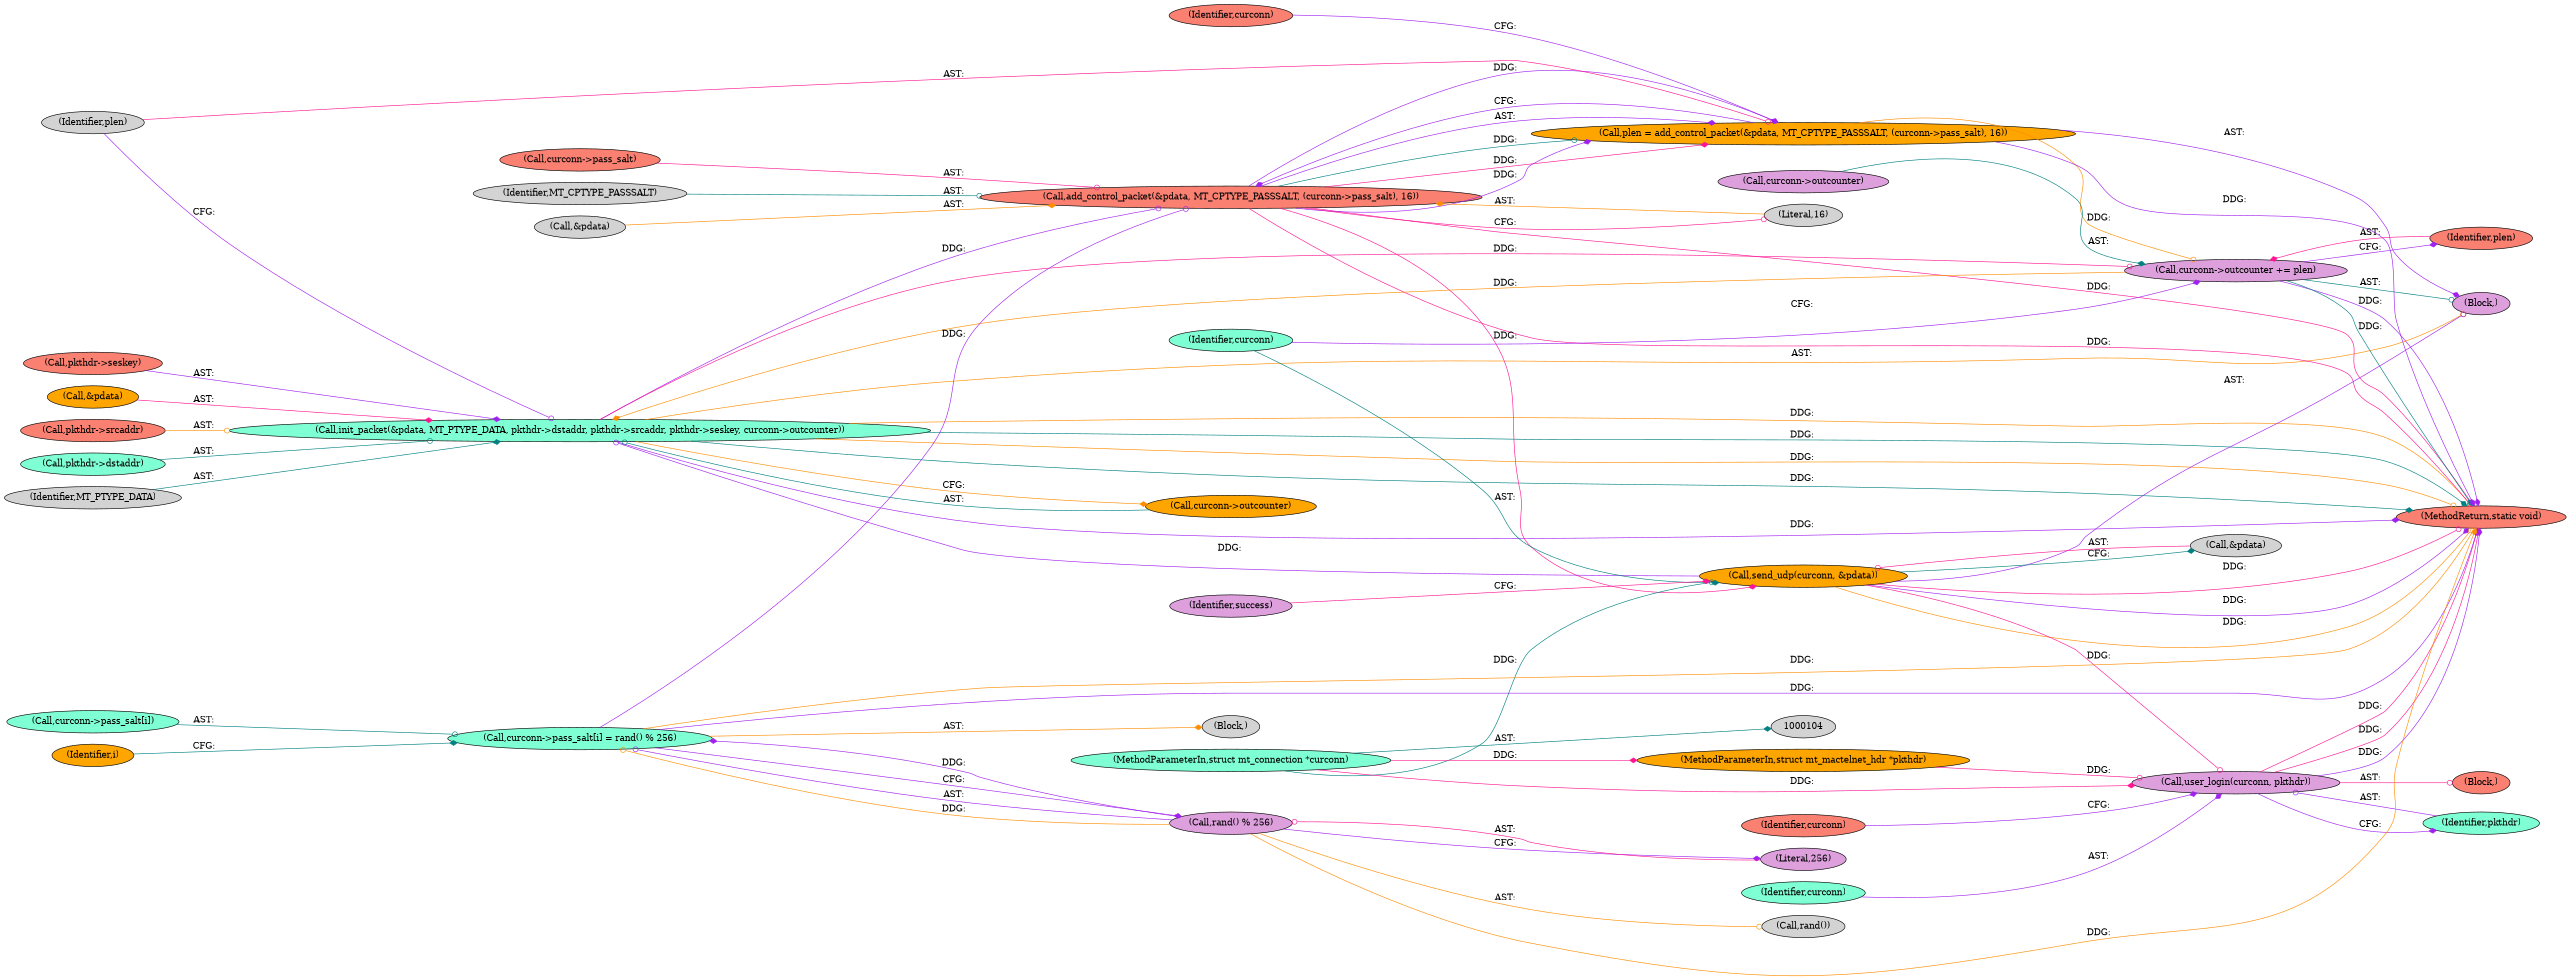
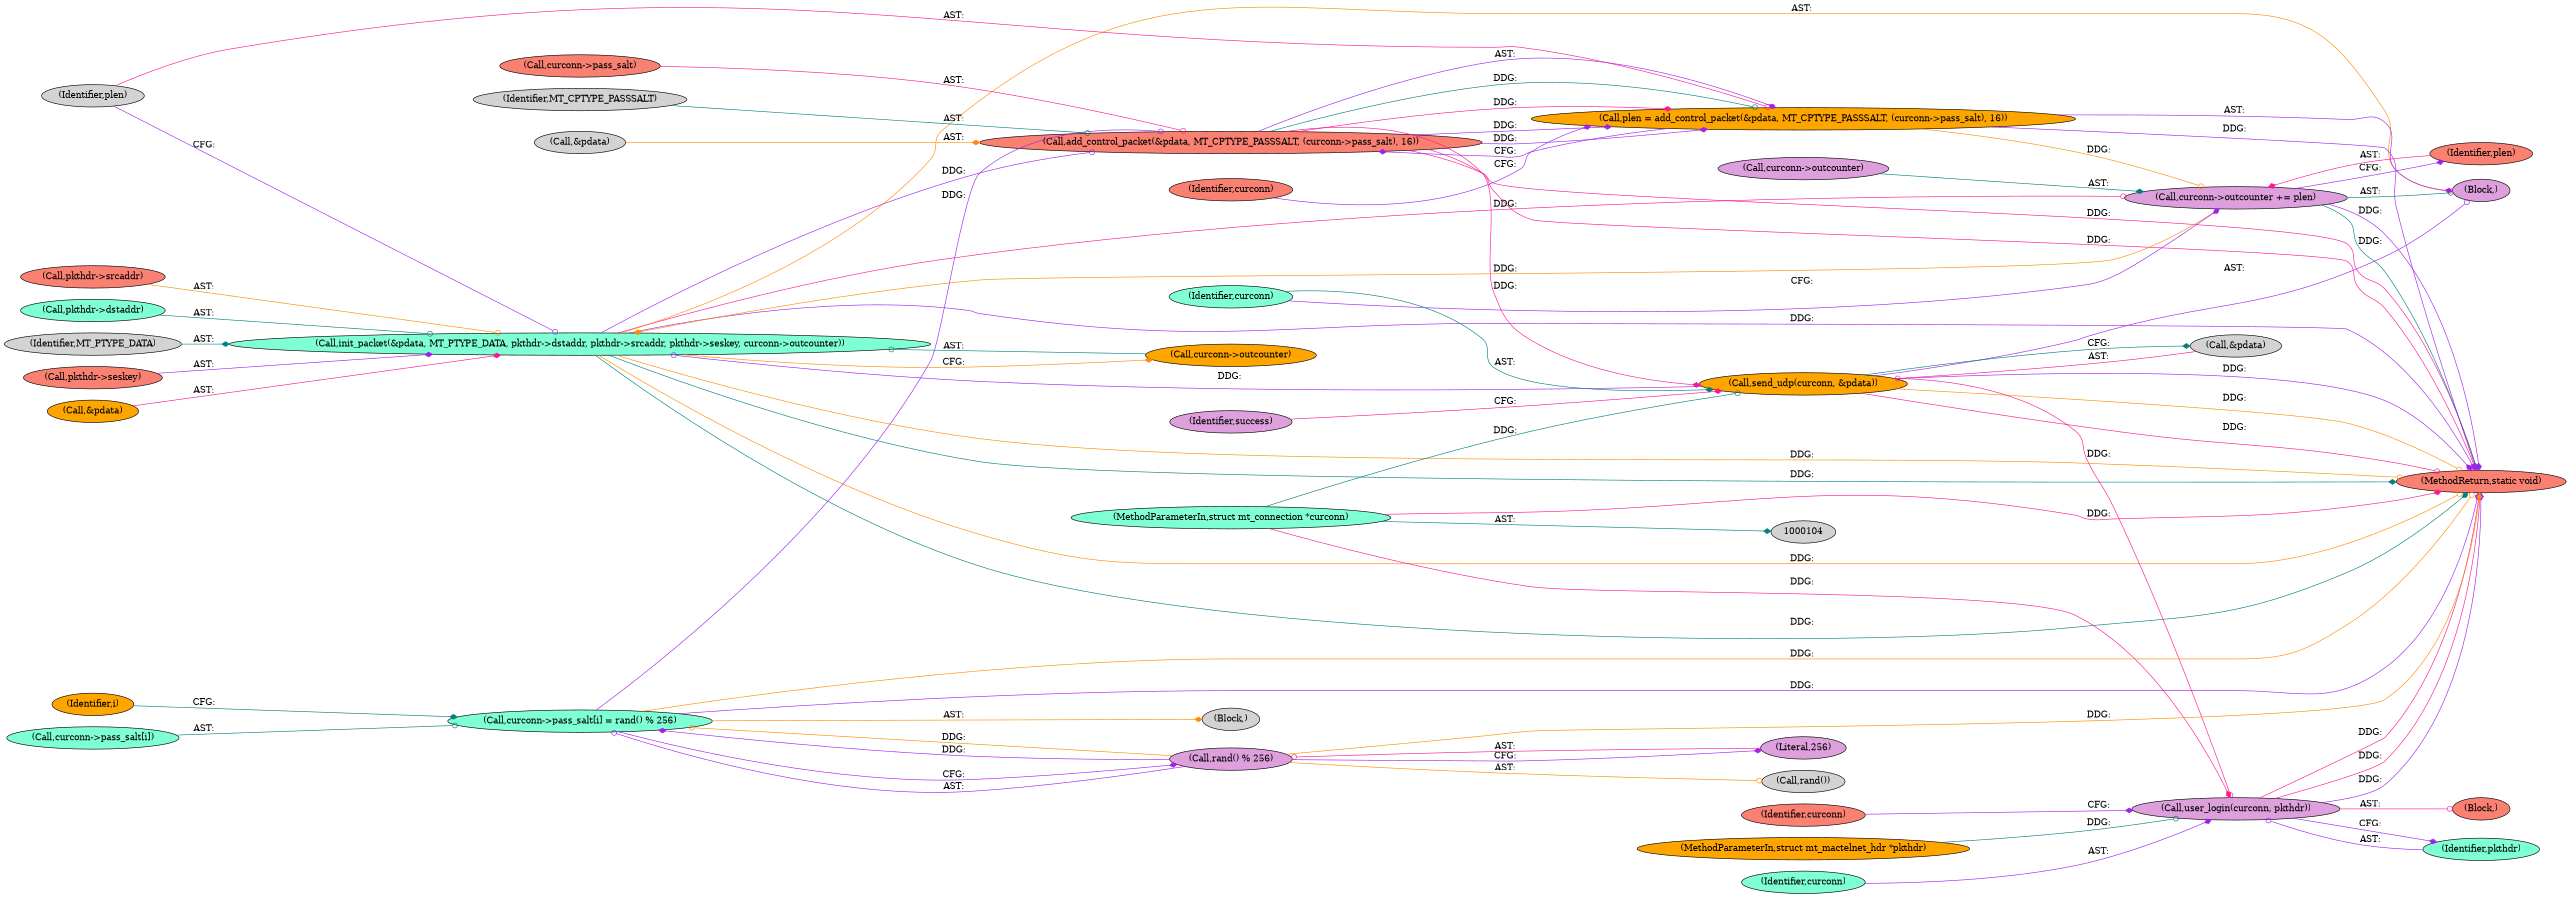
node "(Literal,16)": removed
edge "(MethodParameterIn,struct mt_connection *curconn)" -> "(MethodParameterIn,struct mt_mactelnet_hdr *pkthdr)": now "(MethodParameterIn,struct mt_connection *curconn)" -> "(MethodReturn,static void)"
edge "(MethodParameterIn,struct mt_mactelnet_hdr *pkthdr)" -> "(Call,user_login(curconn, pkthdr))": color deeppink -> teal
